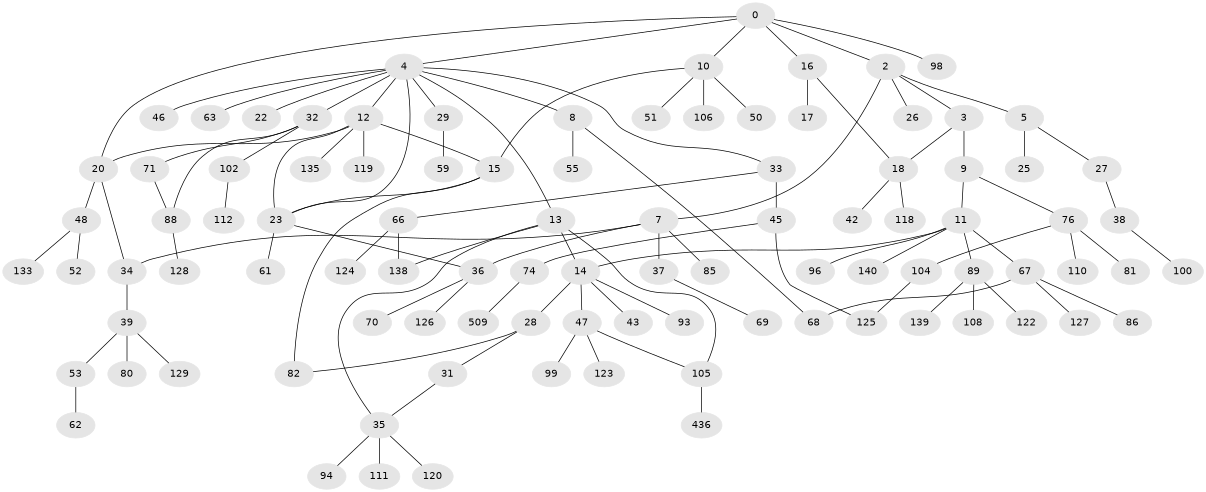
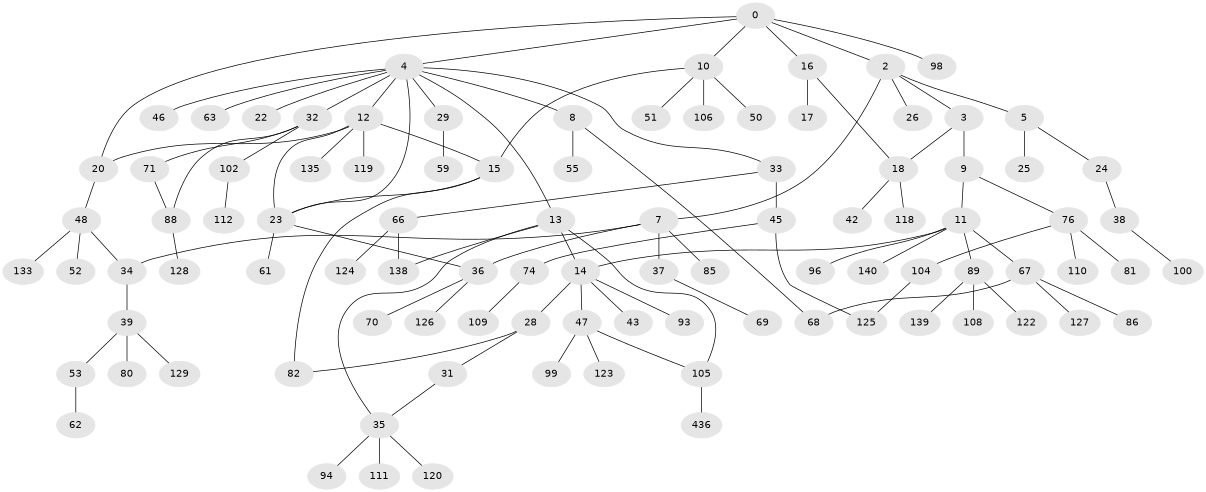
node "27": label "27" -> "24"
edge "20" -- "34": now "48" -- "34"
node "509": label "509" -> "109"
